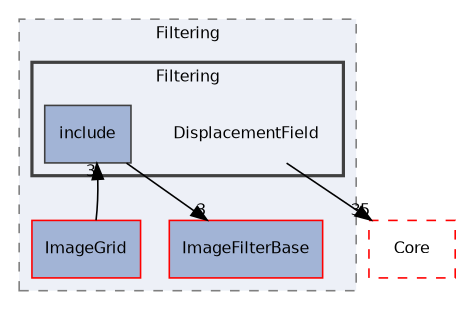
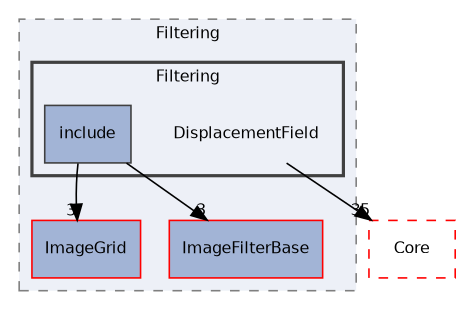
edge "ImageGrid" -> "include": reversed
